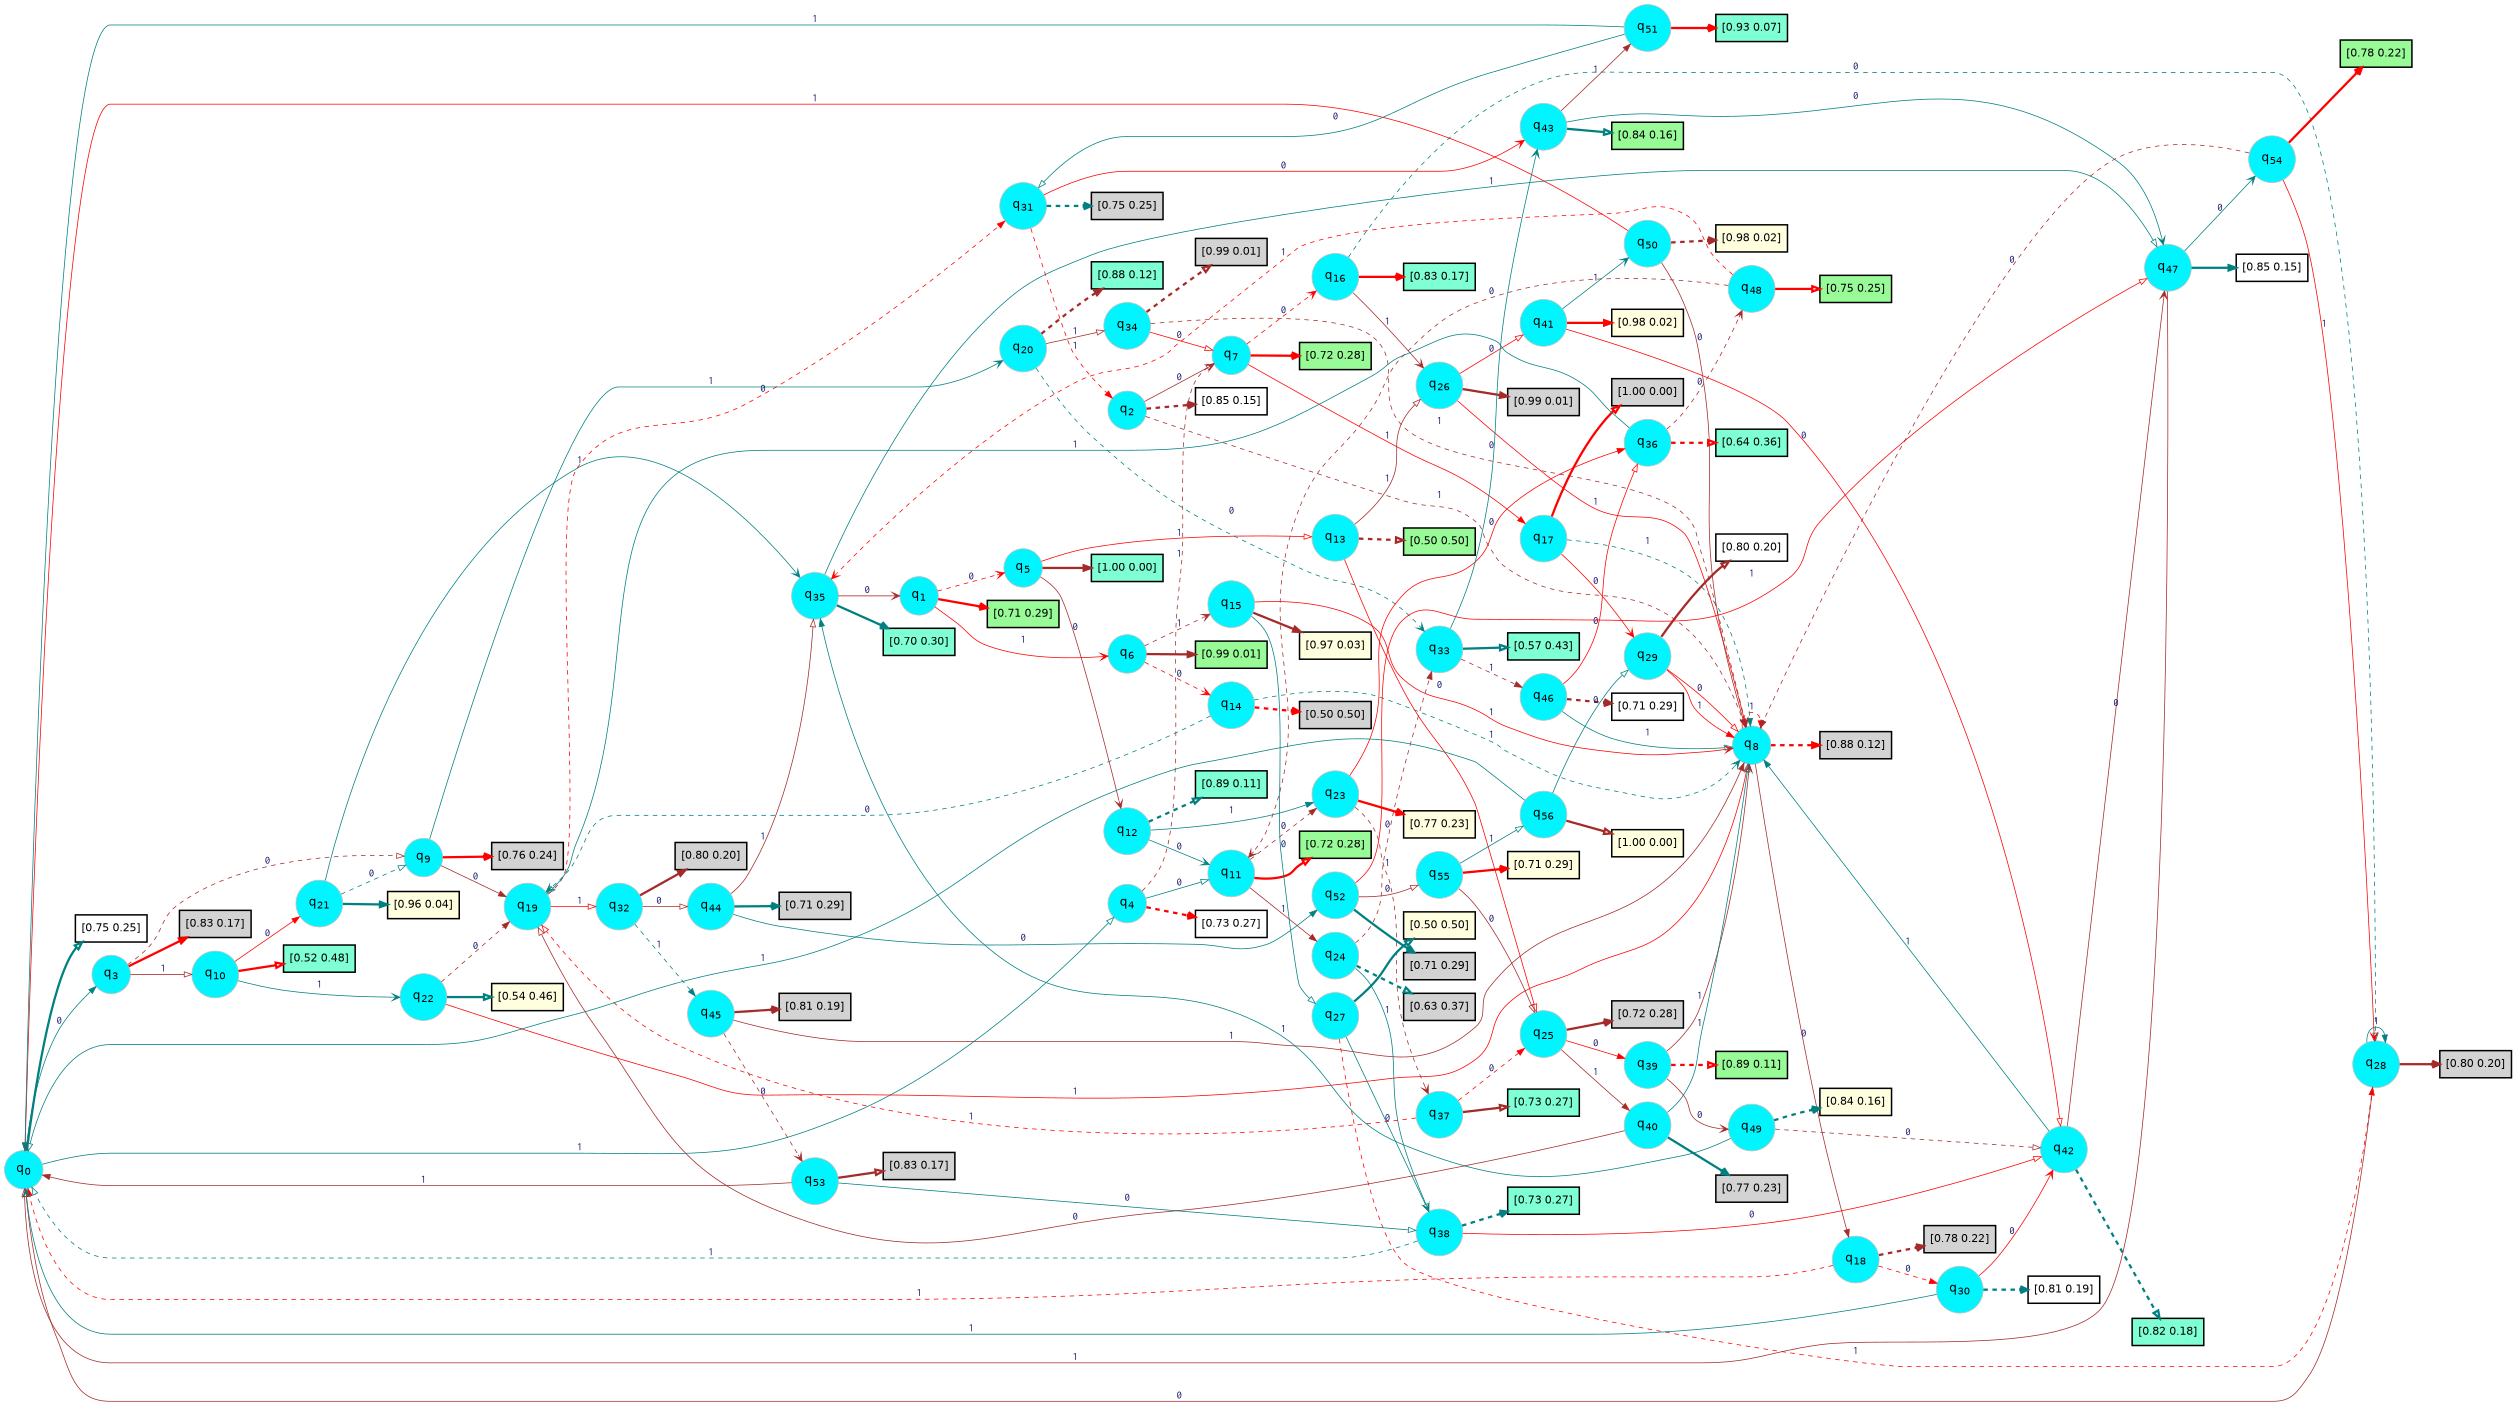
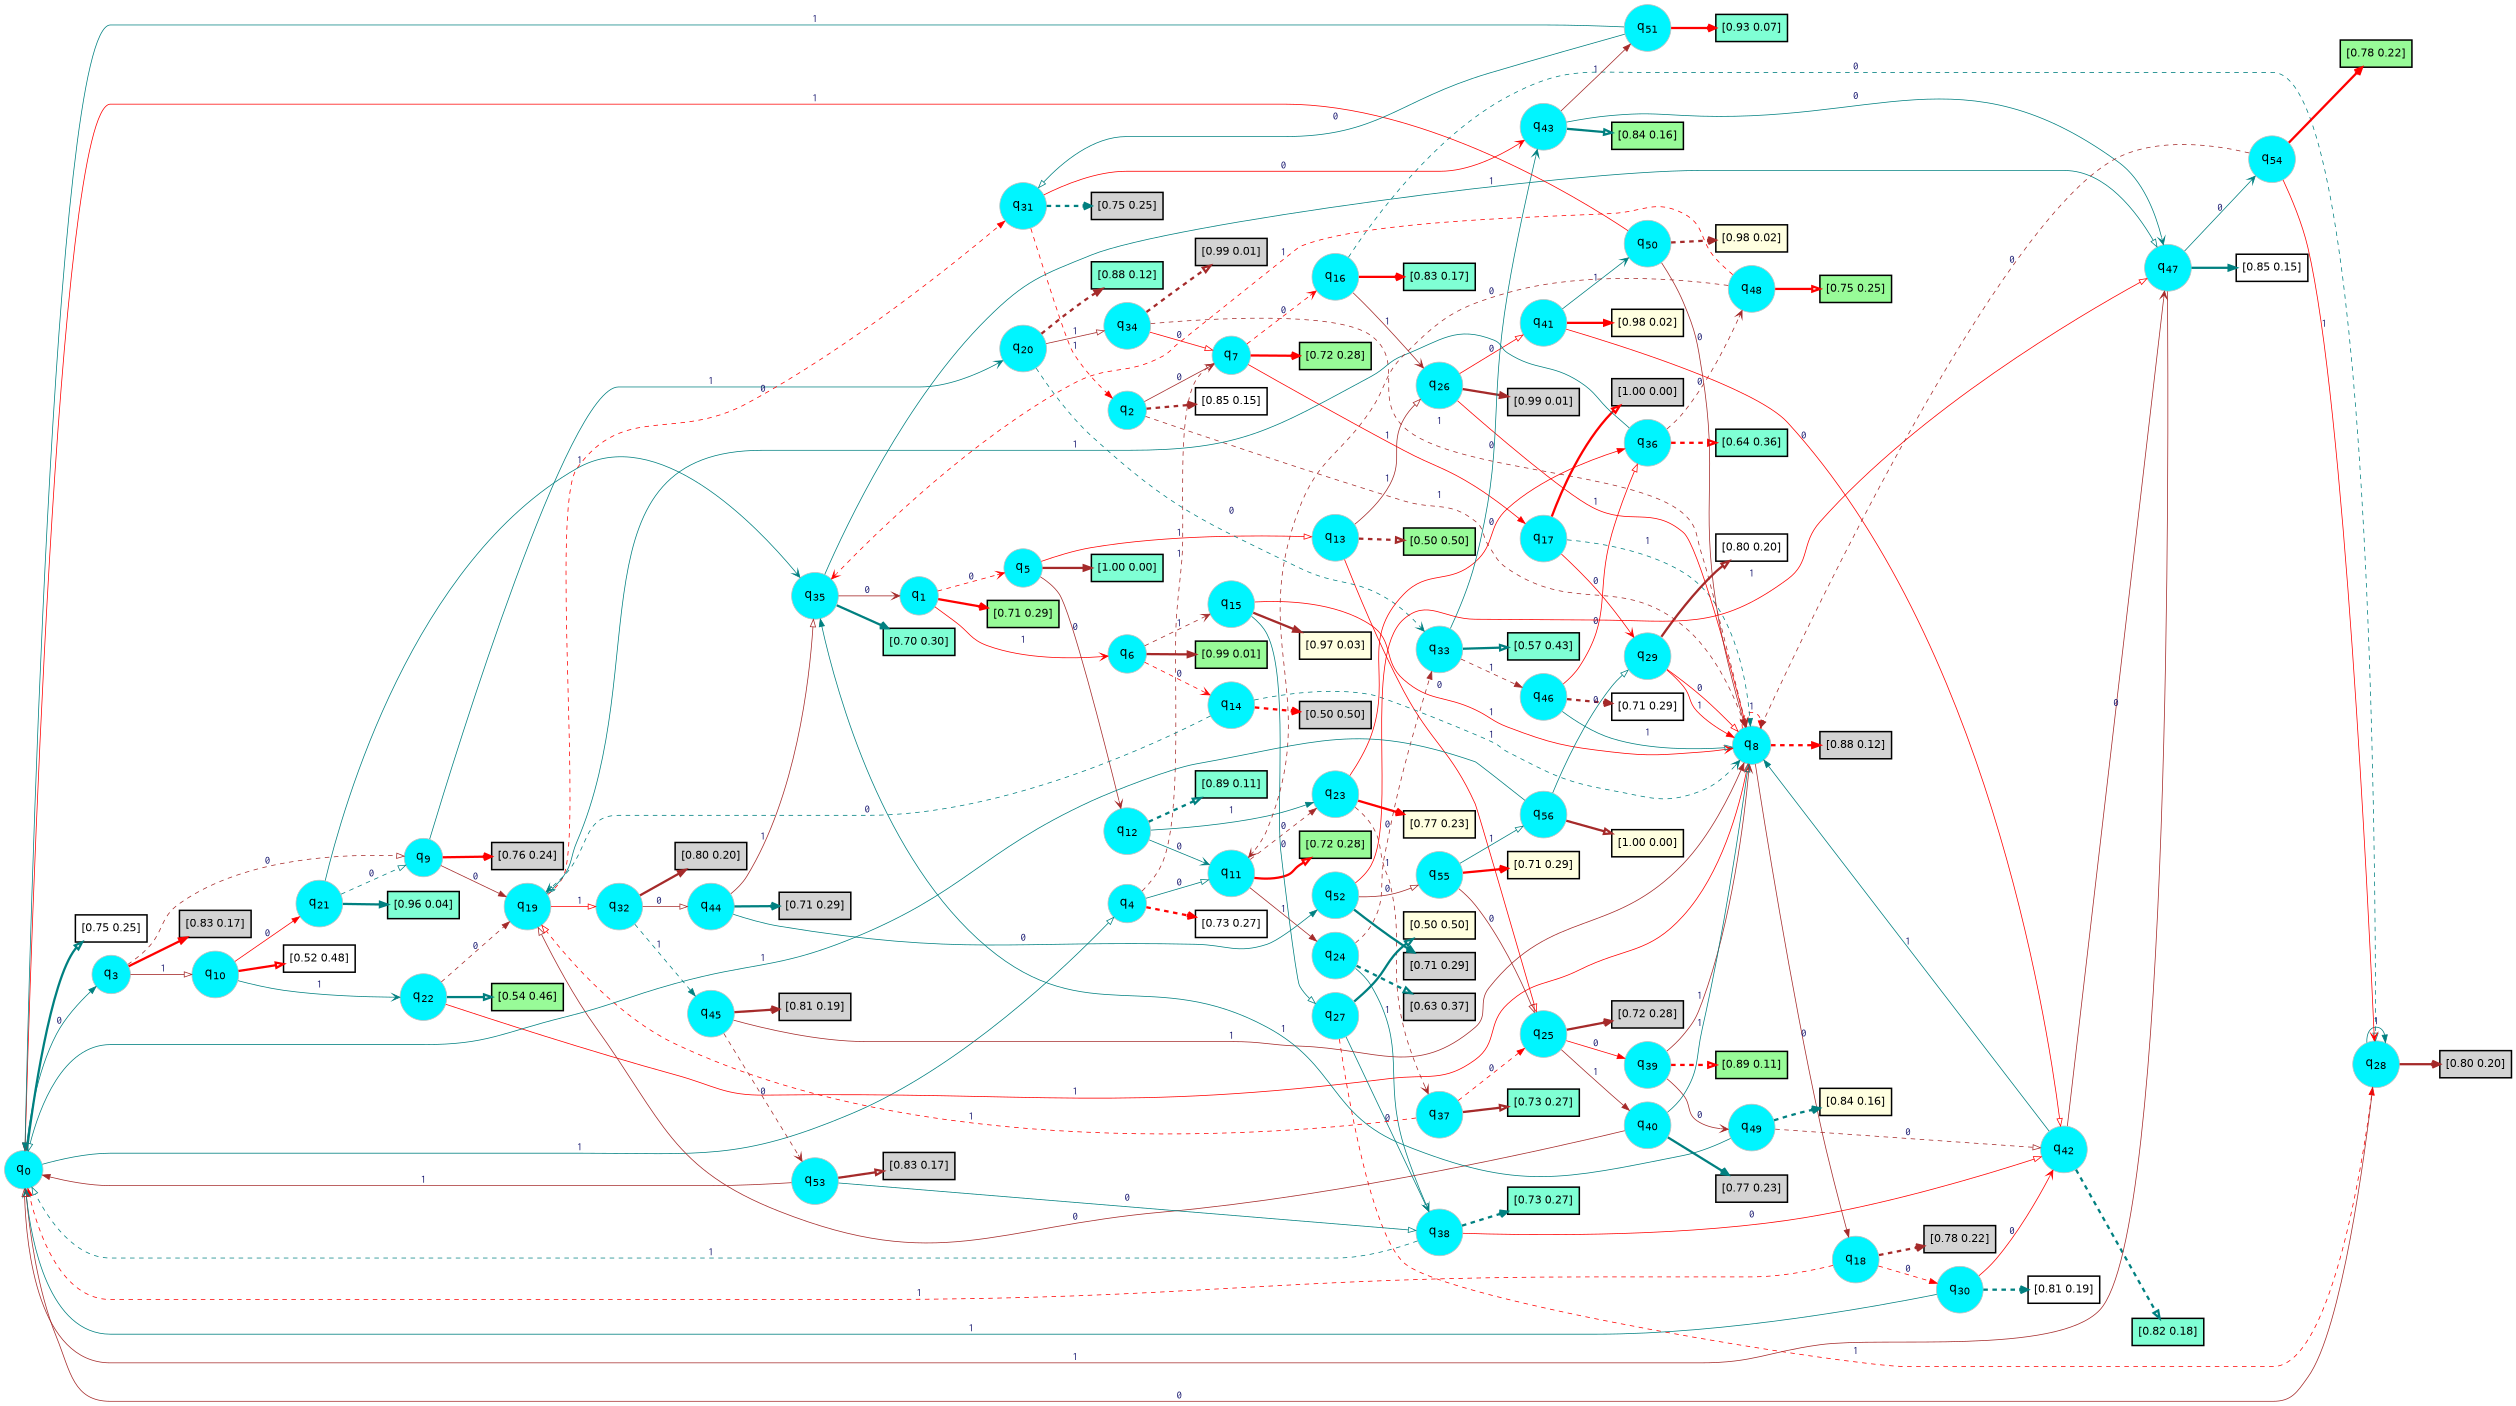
node "[0.96 0.04]": fillcolor lightyellow -> aquamarine
node "[0.52 0.48]": fillcolor aquamarine -> white
node "[0.54 0.46]": fillcolor lightyellow -> palegreen
